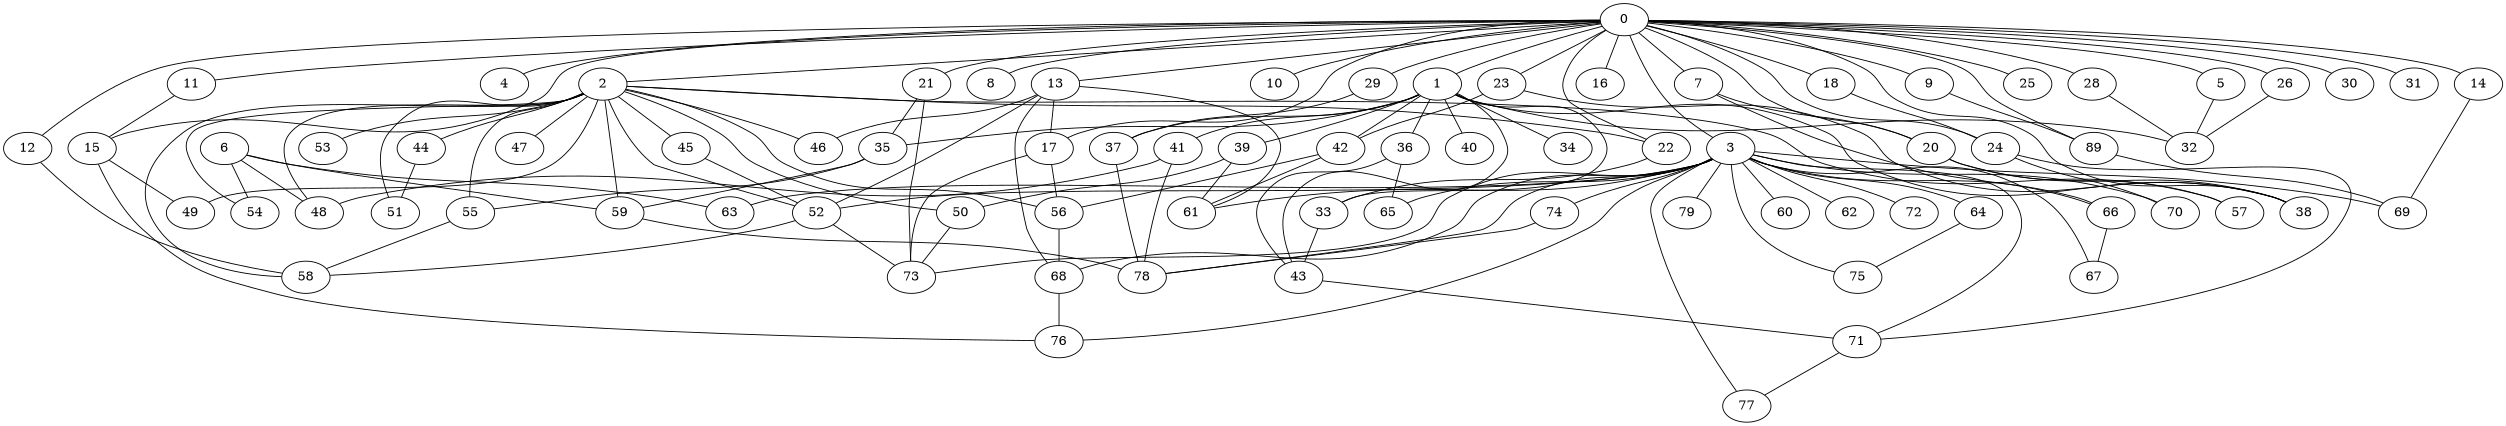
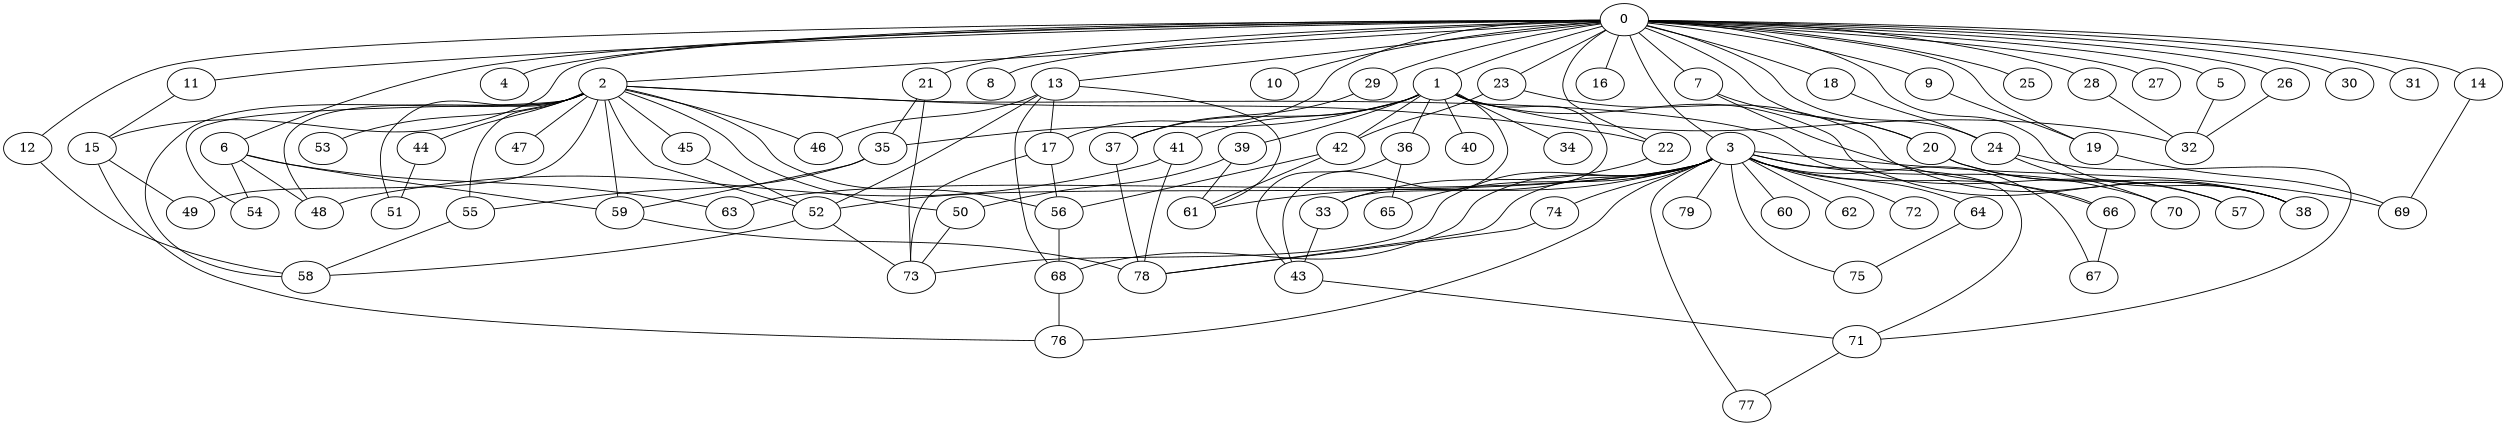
edge "0" -- "6": added
node "27": added
node "89": label "89" -> "19"
